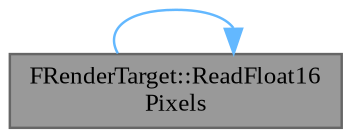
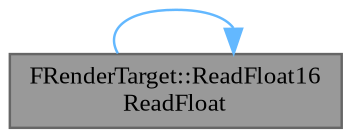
node "FRenderTarget::ReadFloat16 Pixels": label "FRenderTarget::ReadFloat16 Pixels" -> "FRenderTarget::ReadFloat16 ReadFloat"
